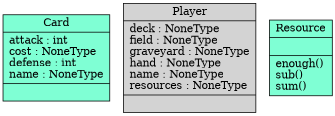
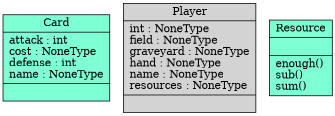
node "Player": text "deck : NoneType" -> "int : NoneType"
